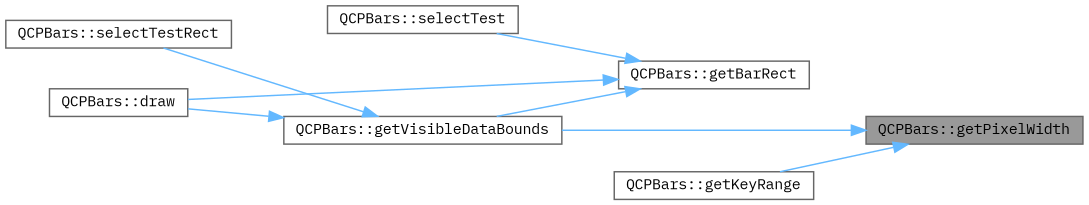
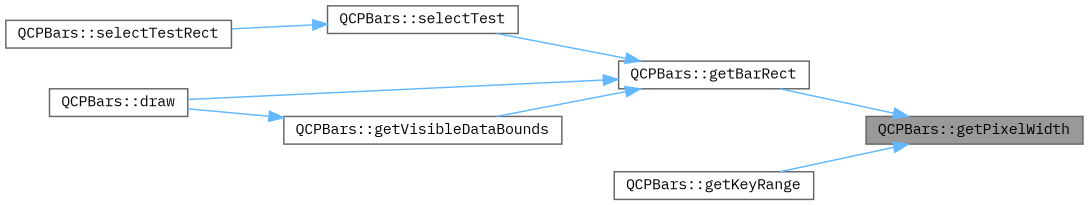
edge "QCPBars::selectTestRect" -> "QCPBars::getVisibleDataBounds": now "QCPBars::selectTestRect" -> "QCPBars::selectTest"
edge "QCPBars::getVisibleDataBounds" -> "QCPBars::getPixelWidth": now "QCPBars::getBarRect" -> "QCPBars::getPixelWidth"
